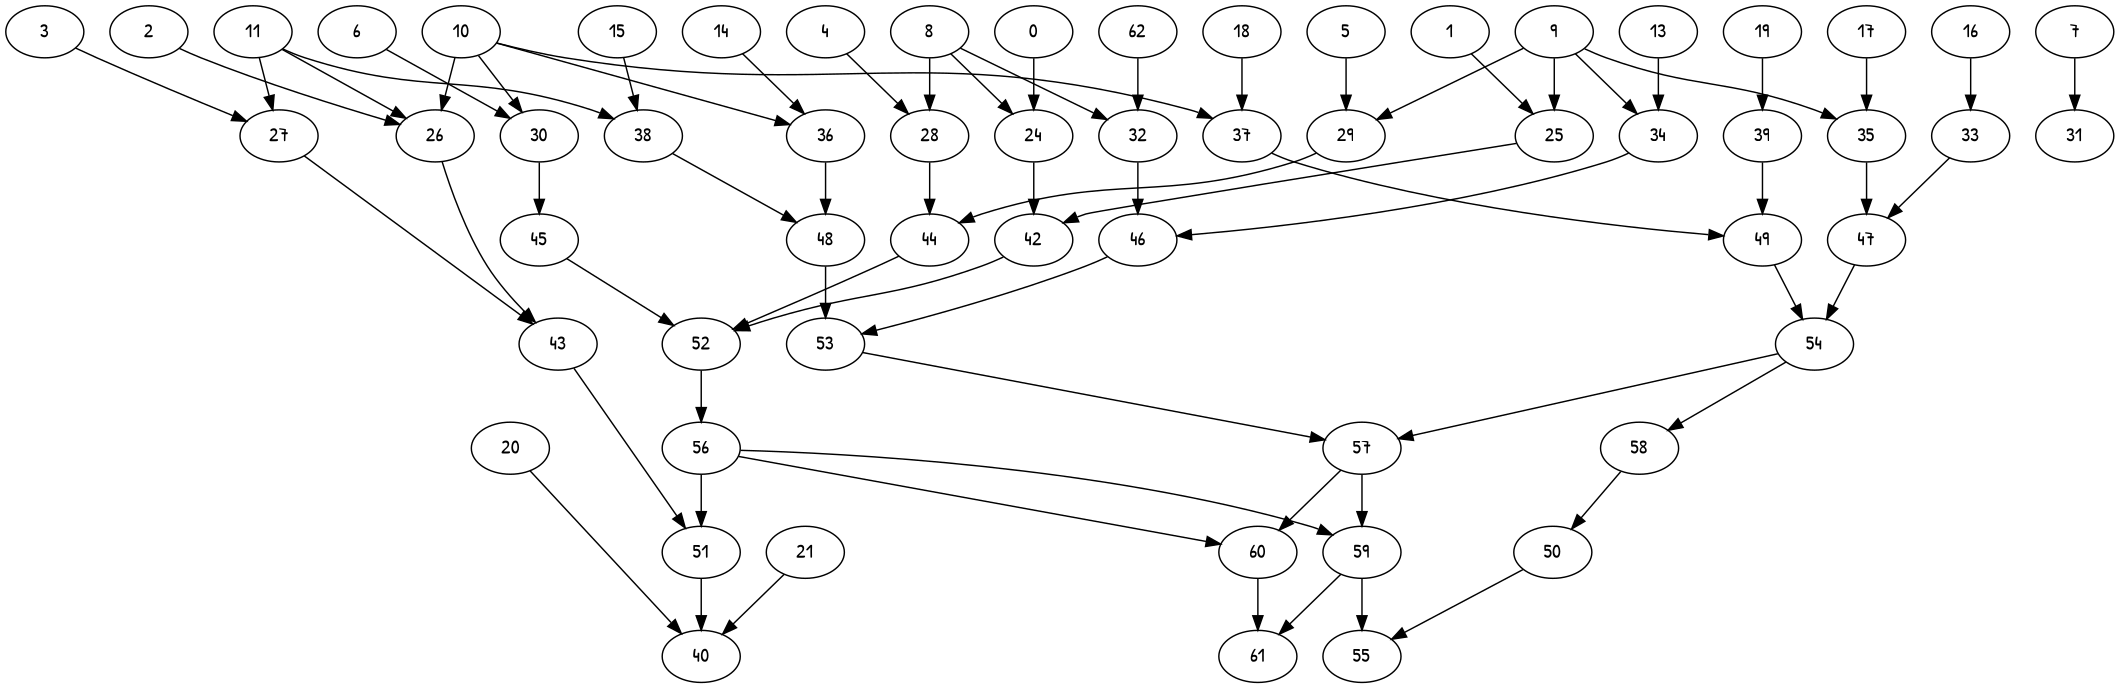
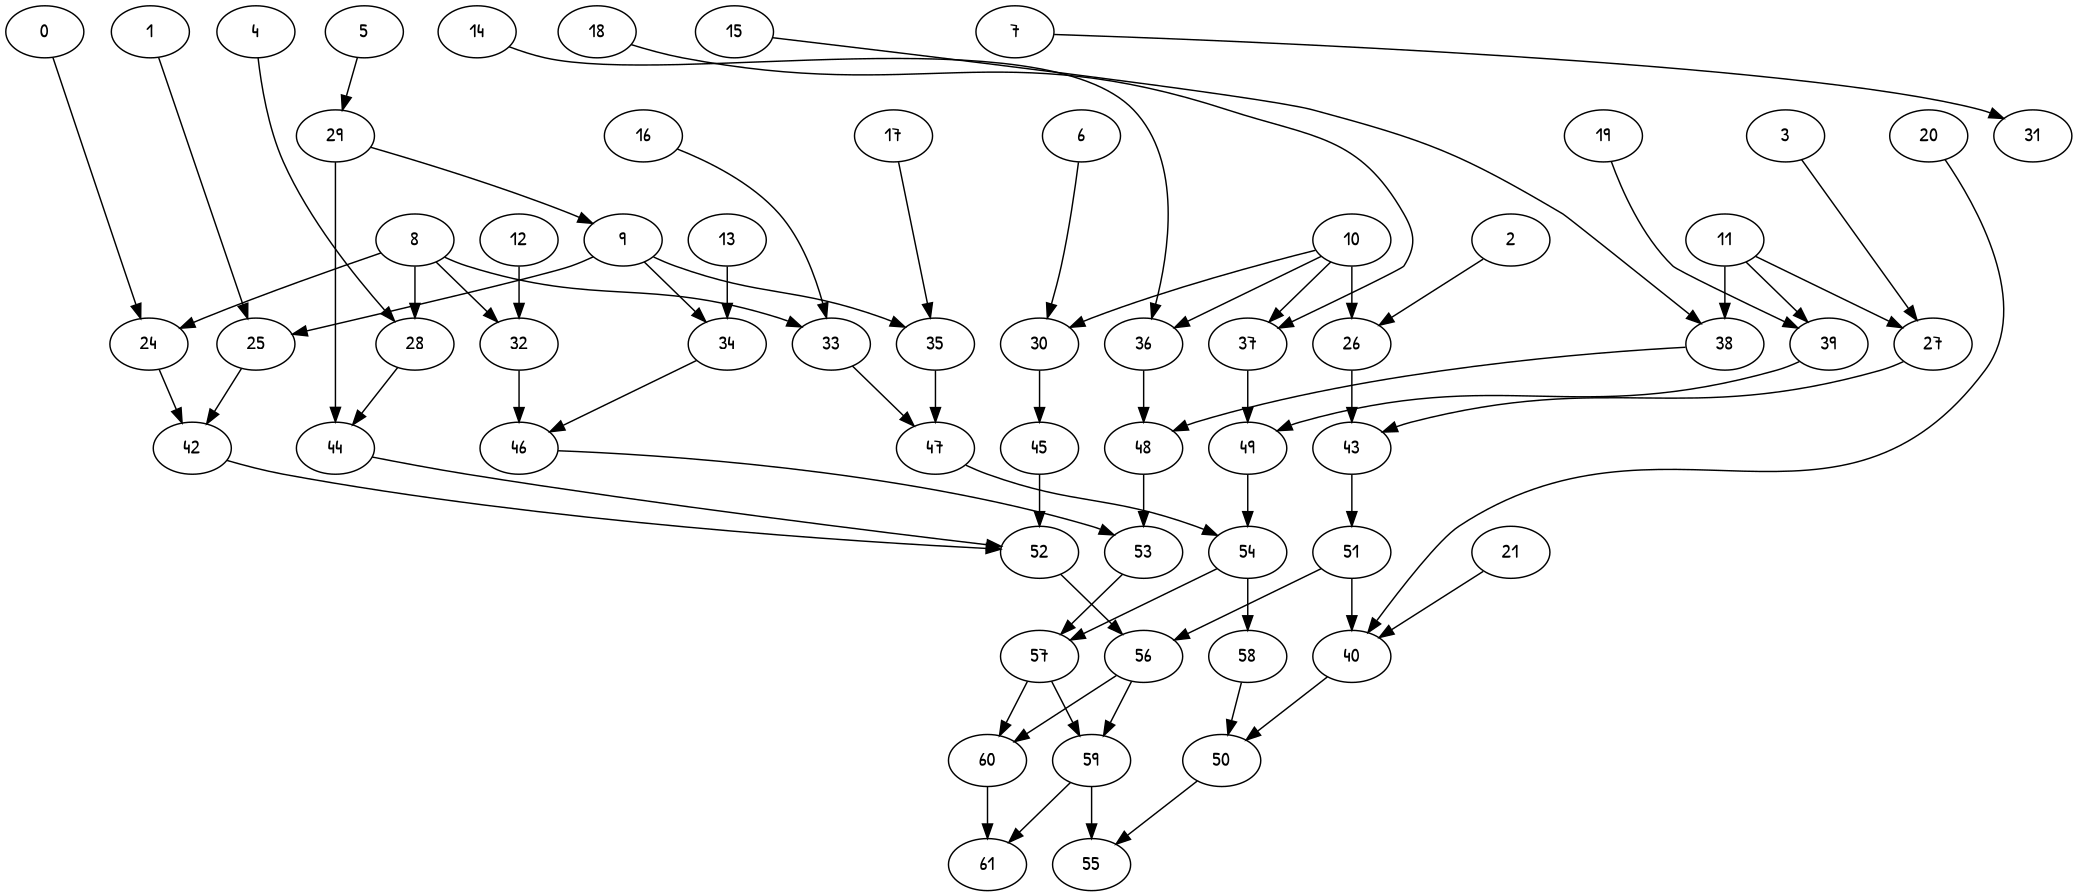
node "62": label "62" -> "12"
edge "11" -> "26": now "11" -> "39"
edge "9" -> "29": reversed
edge "8" -> "33": added
edge "56" -> "51": reversed
edge "40" -> "50": added
